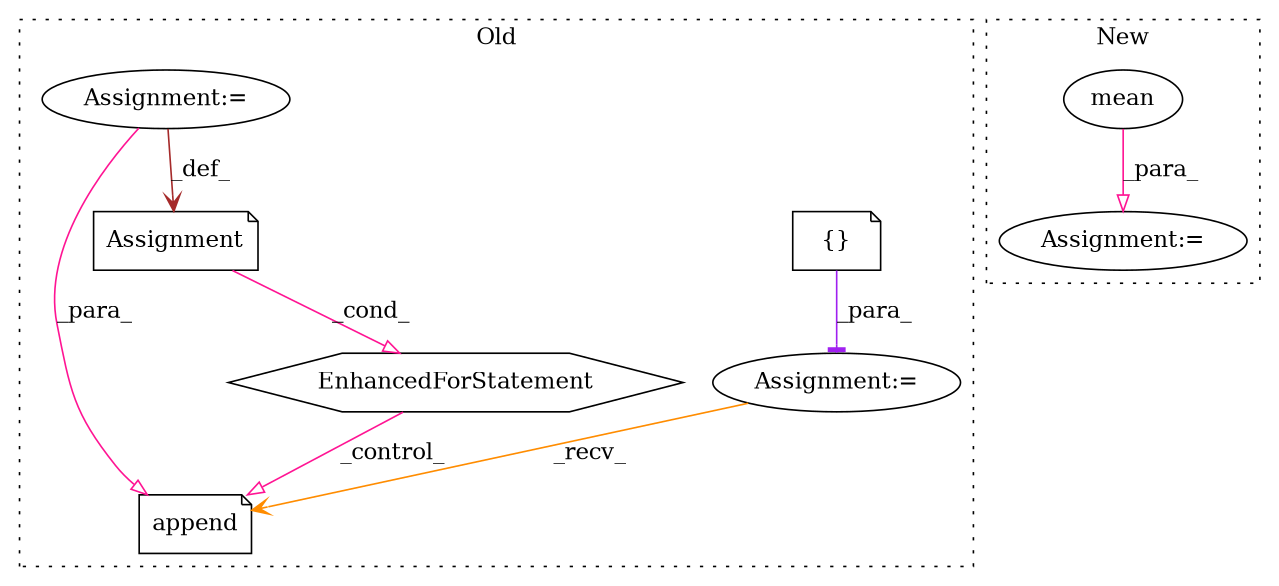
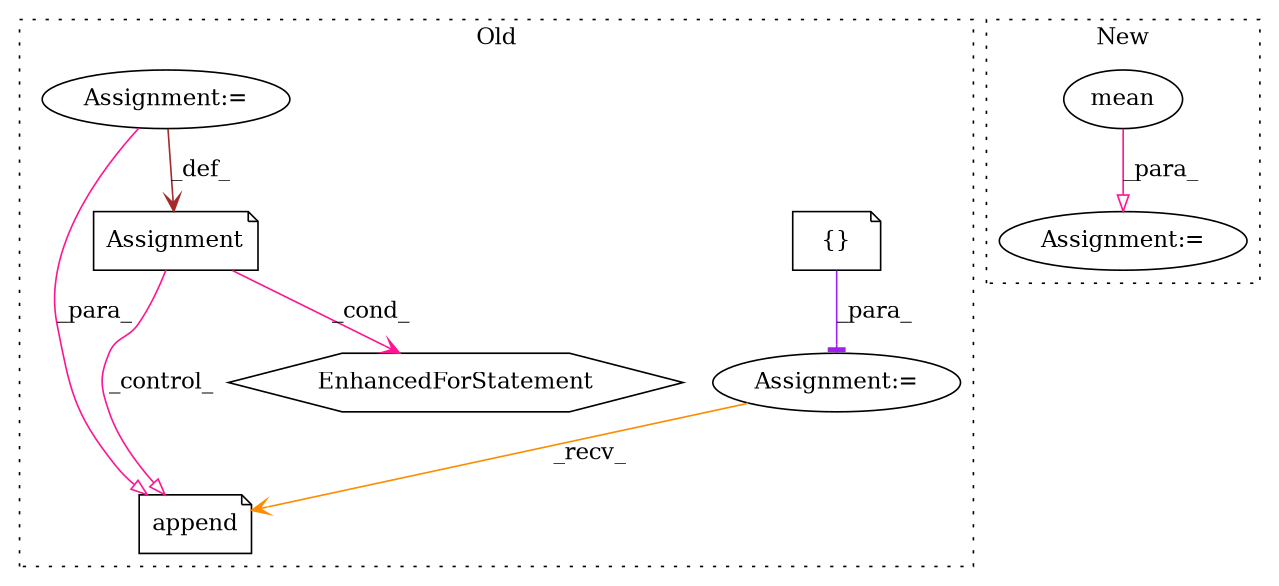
edge "Assignment" -> "EnhancedForStatement": arrowhead onormal -> vee
edge "EnhancedForStatement" -> "append": now "Assignment" -> "append"
